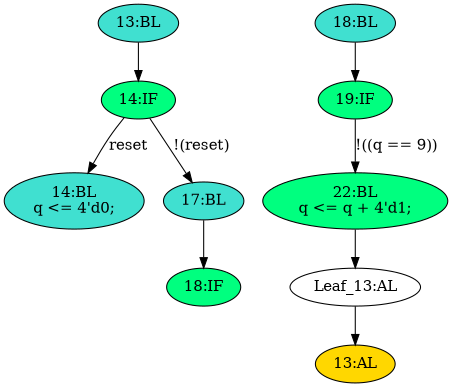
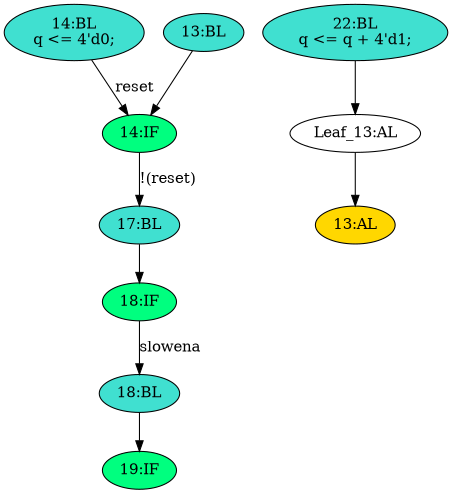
edge "14:IF" -> "14:BL q <= 4'd0;": reversed
edge "19:IF" -> "22:BL q <= q + 4'd1;": removed, label "!((q == 9))"
node "22:BL q <= q + 4'd1;": fillcolor springgreen -> turquoise
edge "18:IF" -> "18:BL": added, label "slowena"
